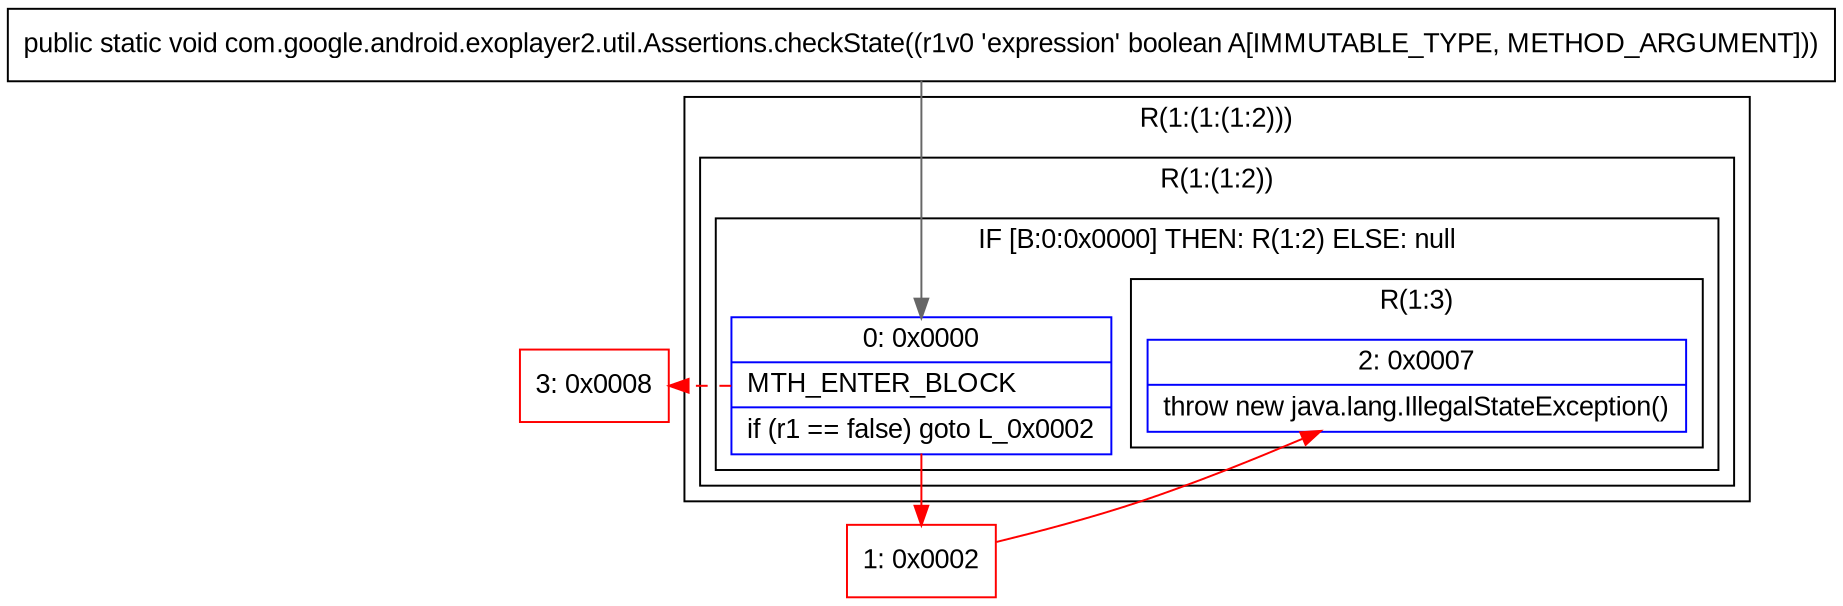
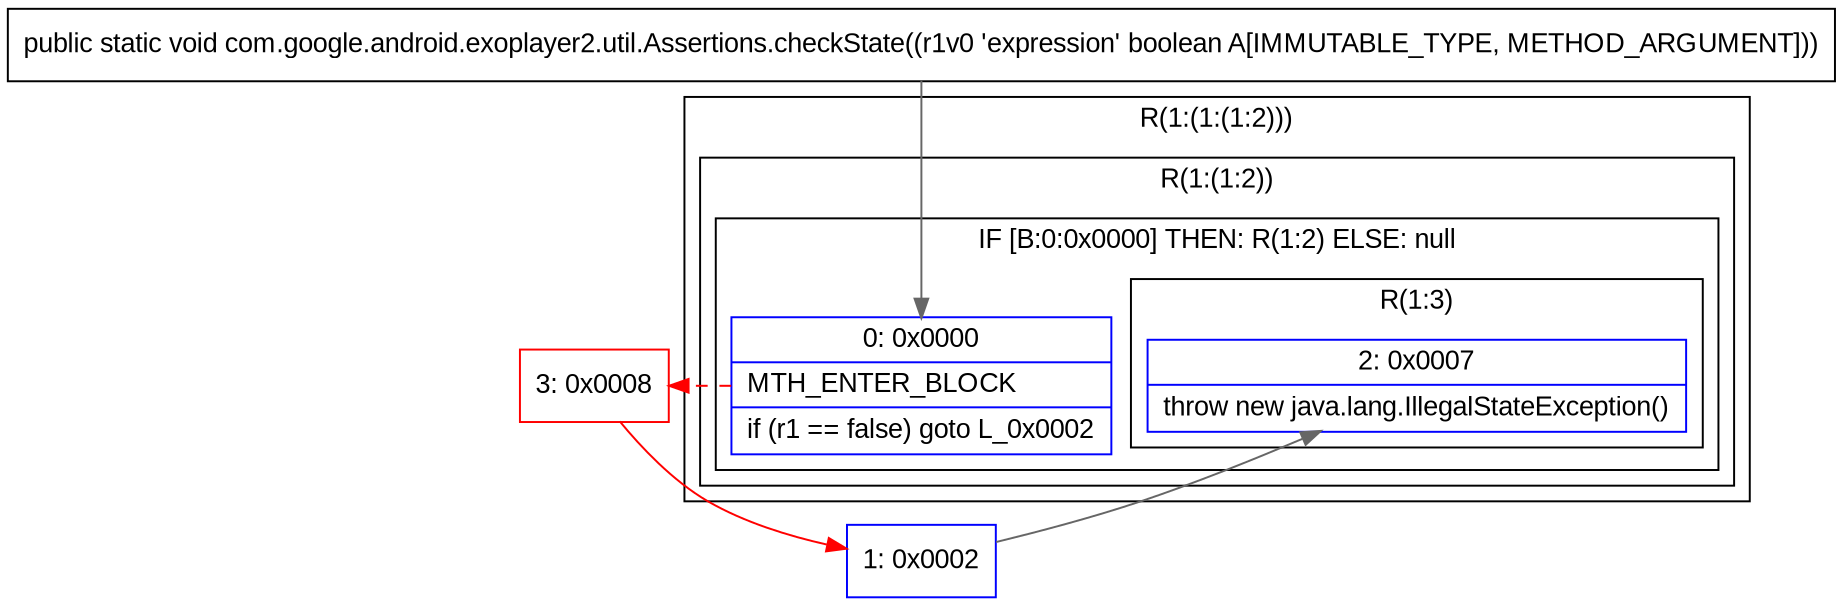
edge "0: 0x0000" -> "1: 0x0002": now "3: 0x0008" -> "1: 0x0002"
edge "1: 0x0002" -> "2: 0x0007": color red -> gray40
node "1: 0x0002": color red -> blue
